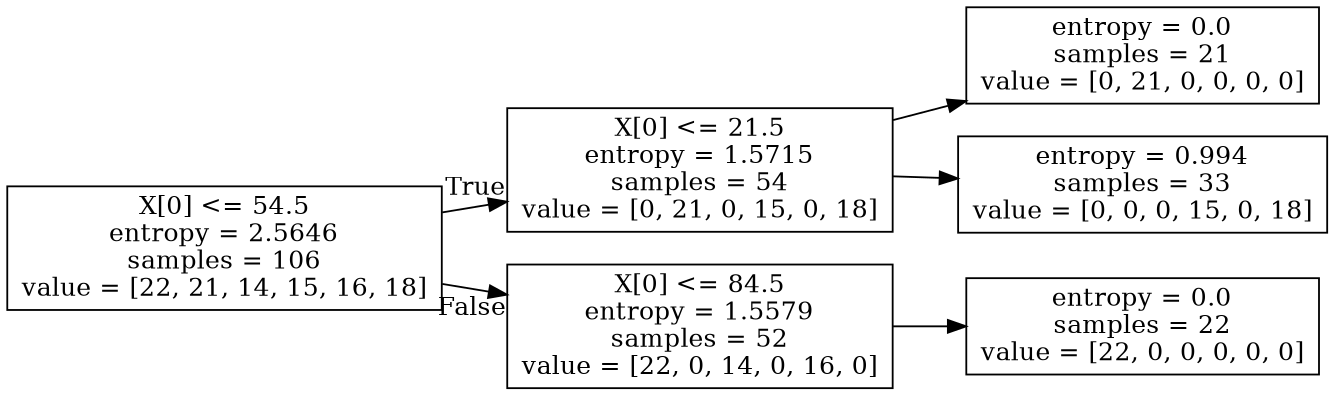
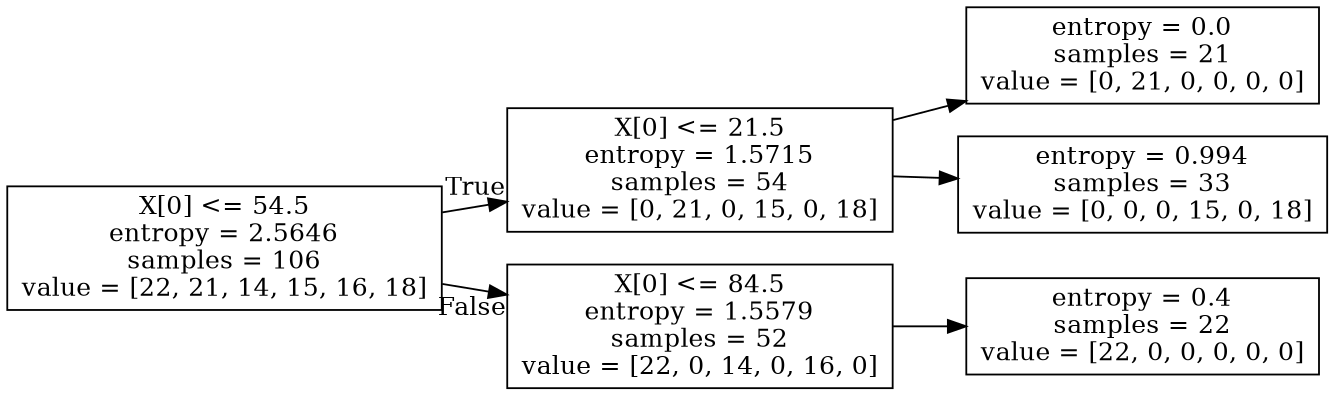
node "entropy = 0.0 samples = 22 value = [22, 0, 0, 0, 0, 0]": label "entropy = 0.0 samples = 22 value = [22, 0, 0, 0, 0, 0]" -> "entropy = 0.4 samples = 22 value = [22, 0, 0, 0, 0, 0]"
